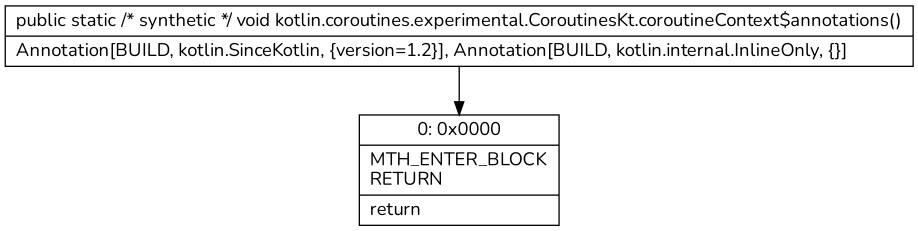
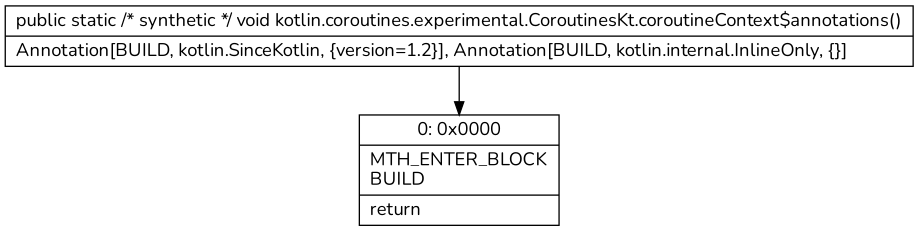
node "0: 0x0000": text "RETURN" -> "BUILD"
